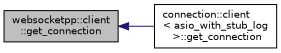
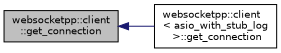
node "connection::client < asio_with_stub_log >::get_connection": label "connection::client < asio_with_stub_log >::get_connection" -> "websocketpp::client < asio_with_stub_log >::get_connection"
